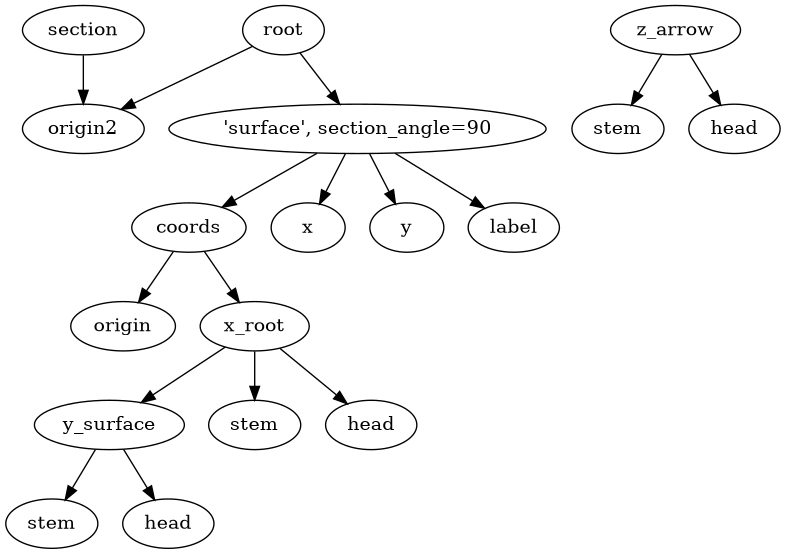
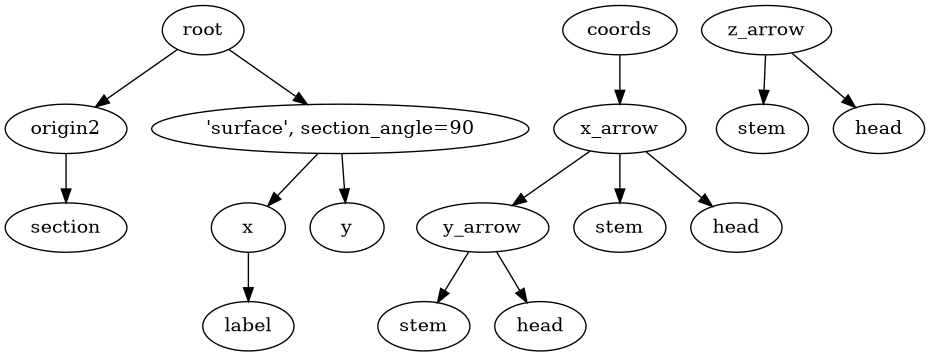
edge "section" -> "origin2": reversed
edge "'surface', section_angle=90" -> "coords": removed
edge "'surface', section_angle=90" -> "label": now "x" -> "label"
node "origin": removed
node "x_root": label "x_root" -> "x_arrow"
node "y_surface": label "y_surface" -> "y_arrow"
